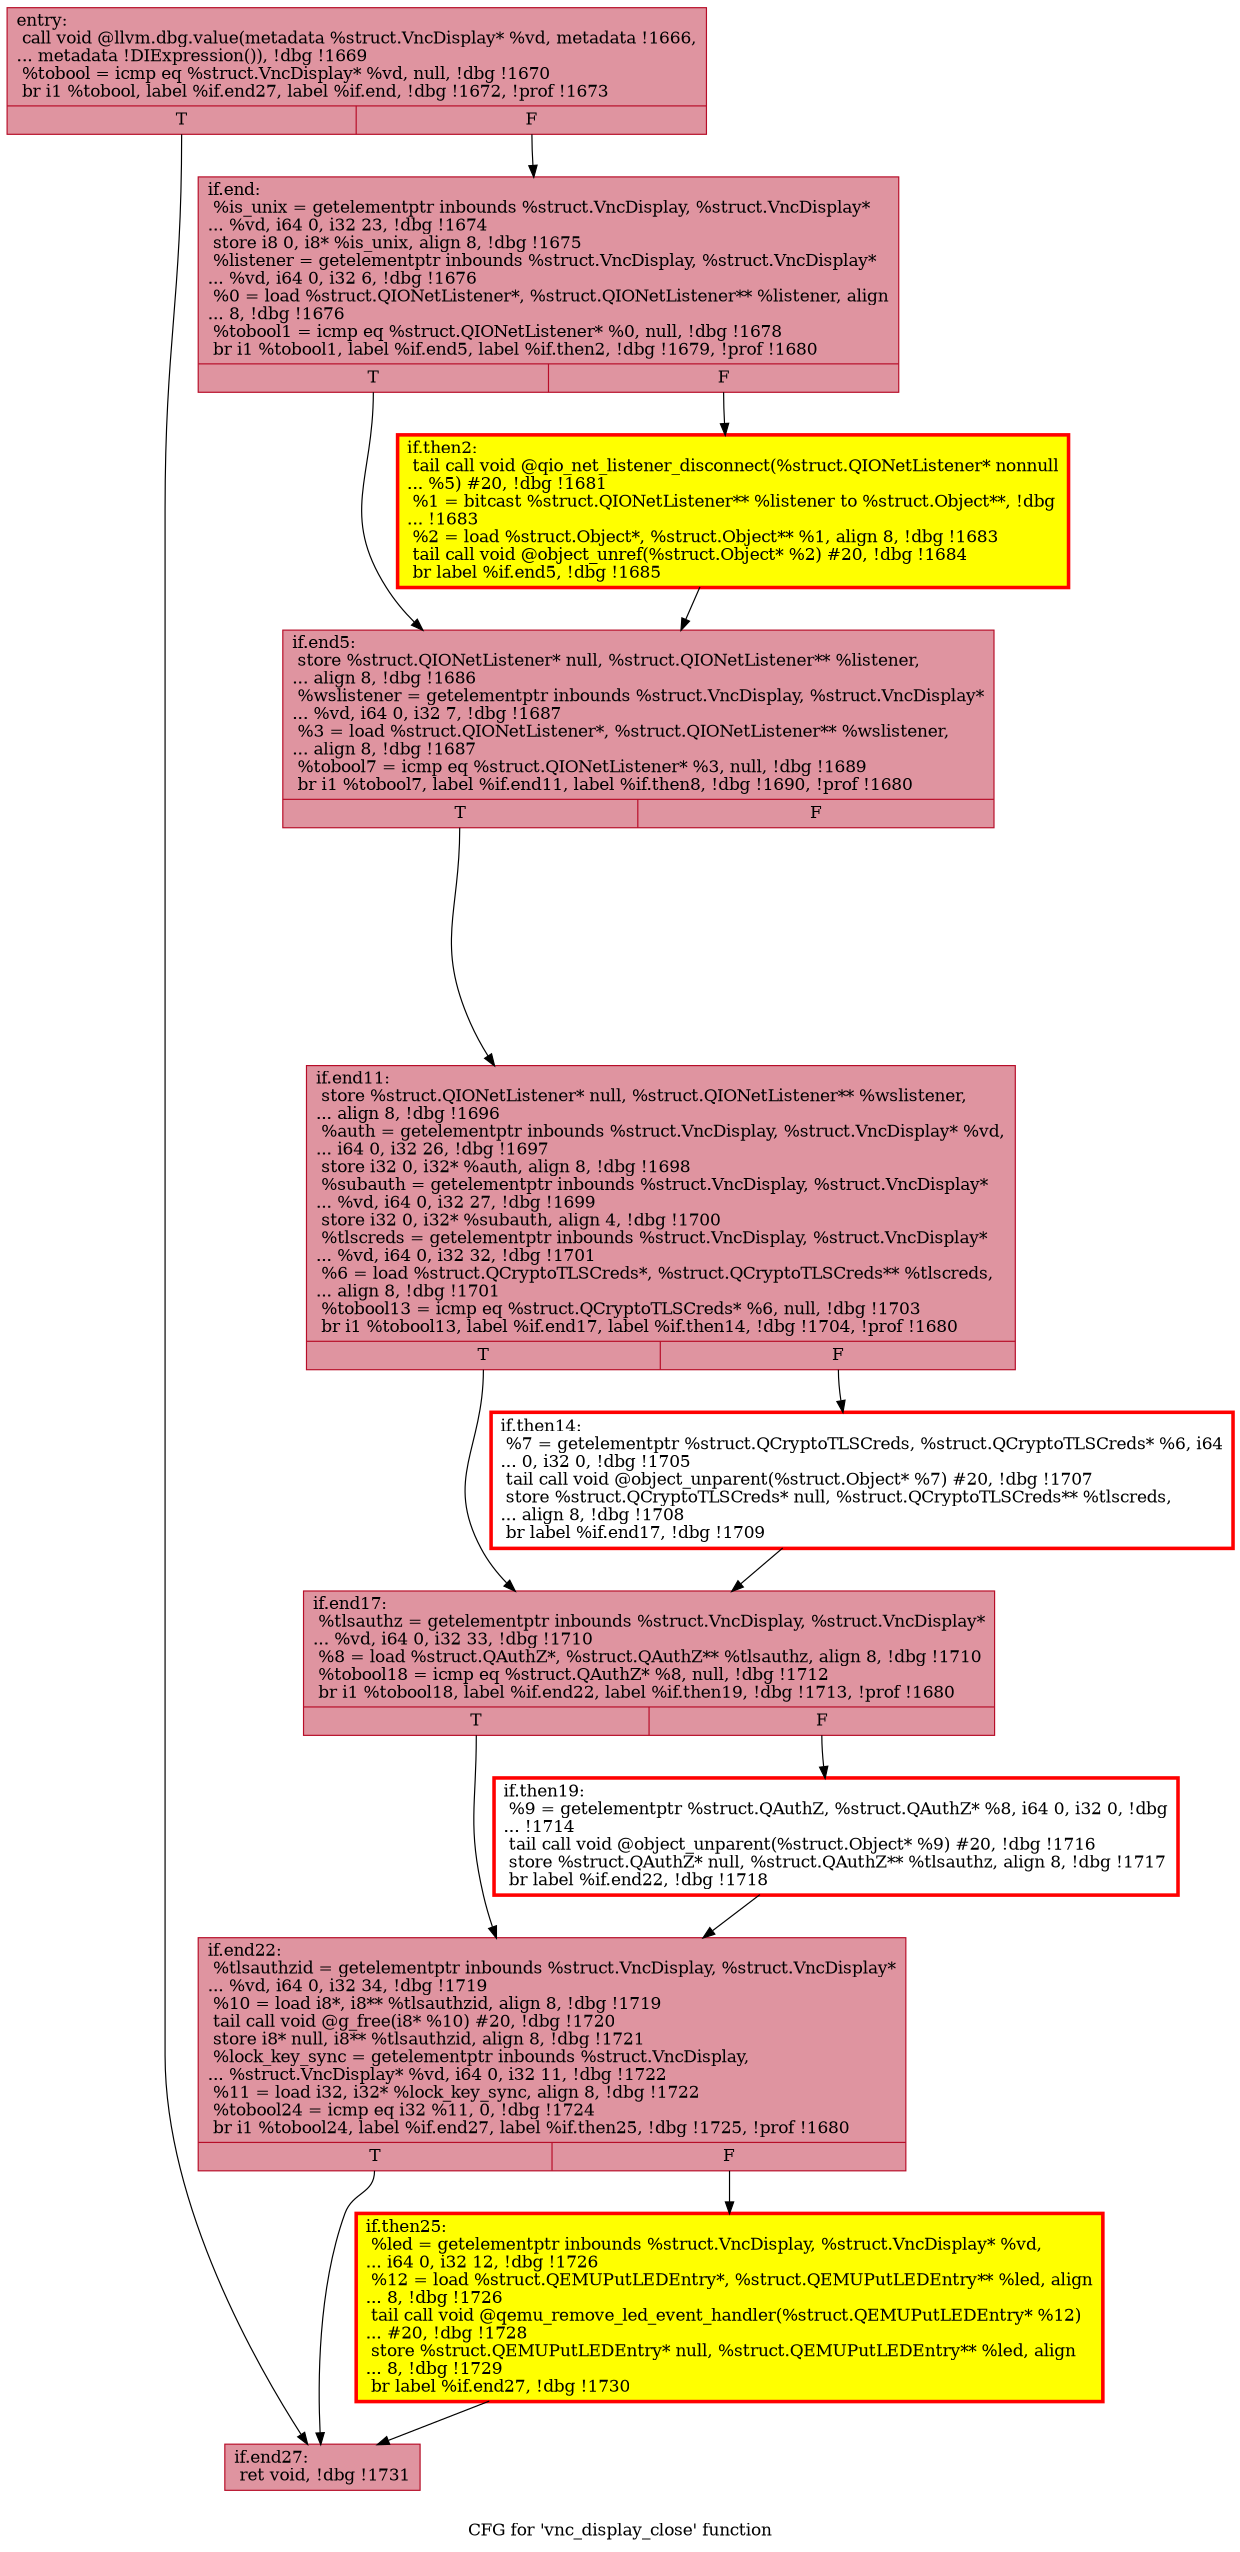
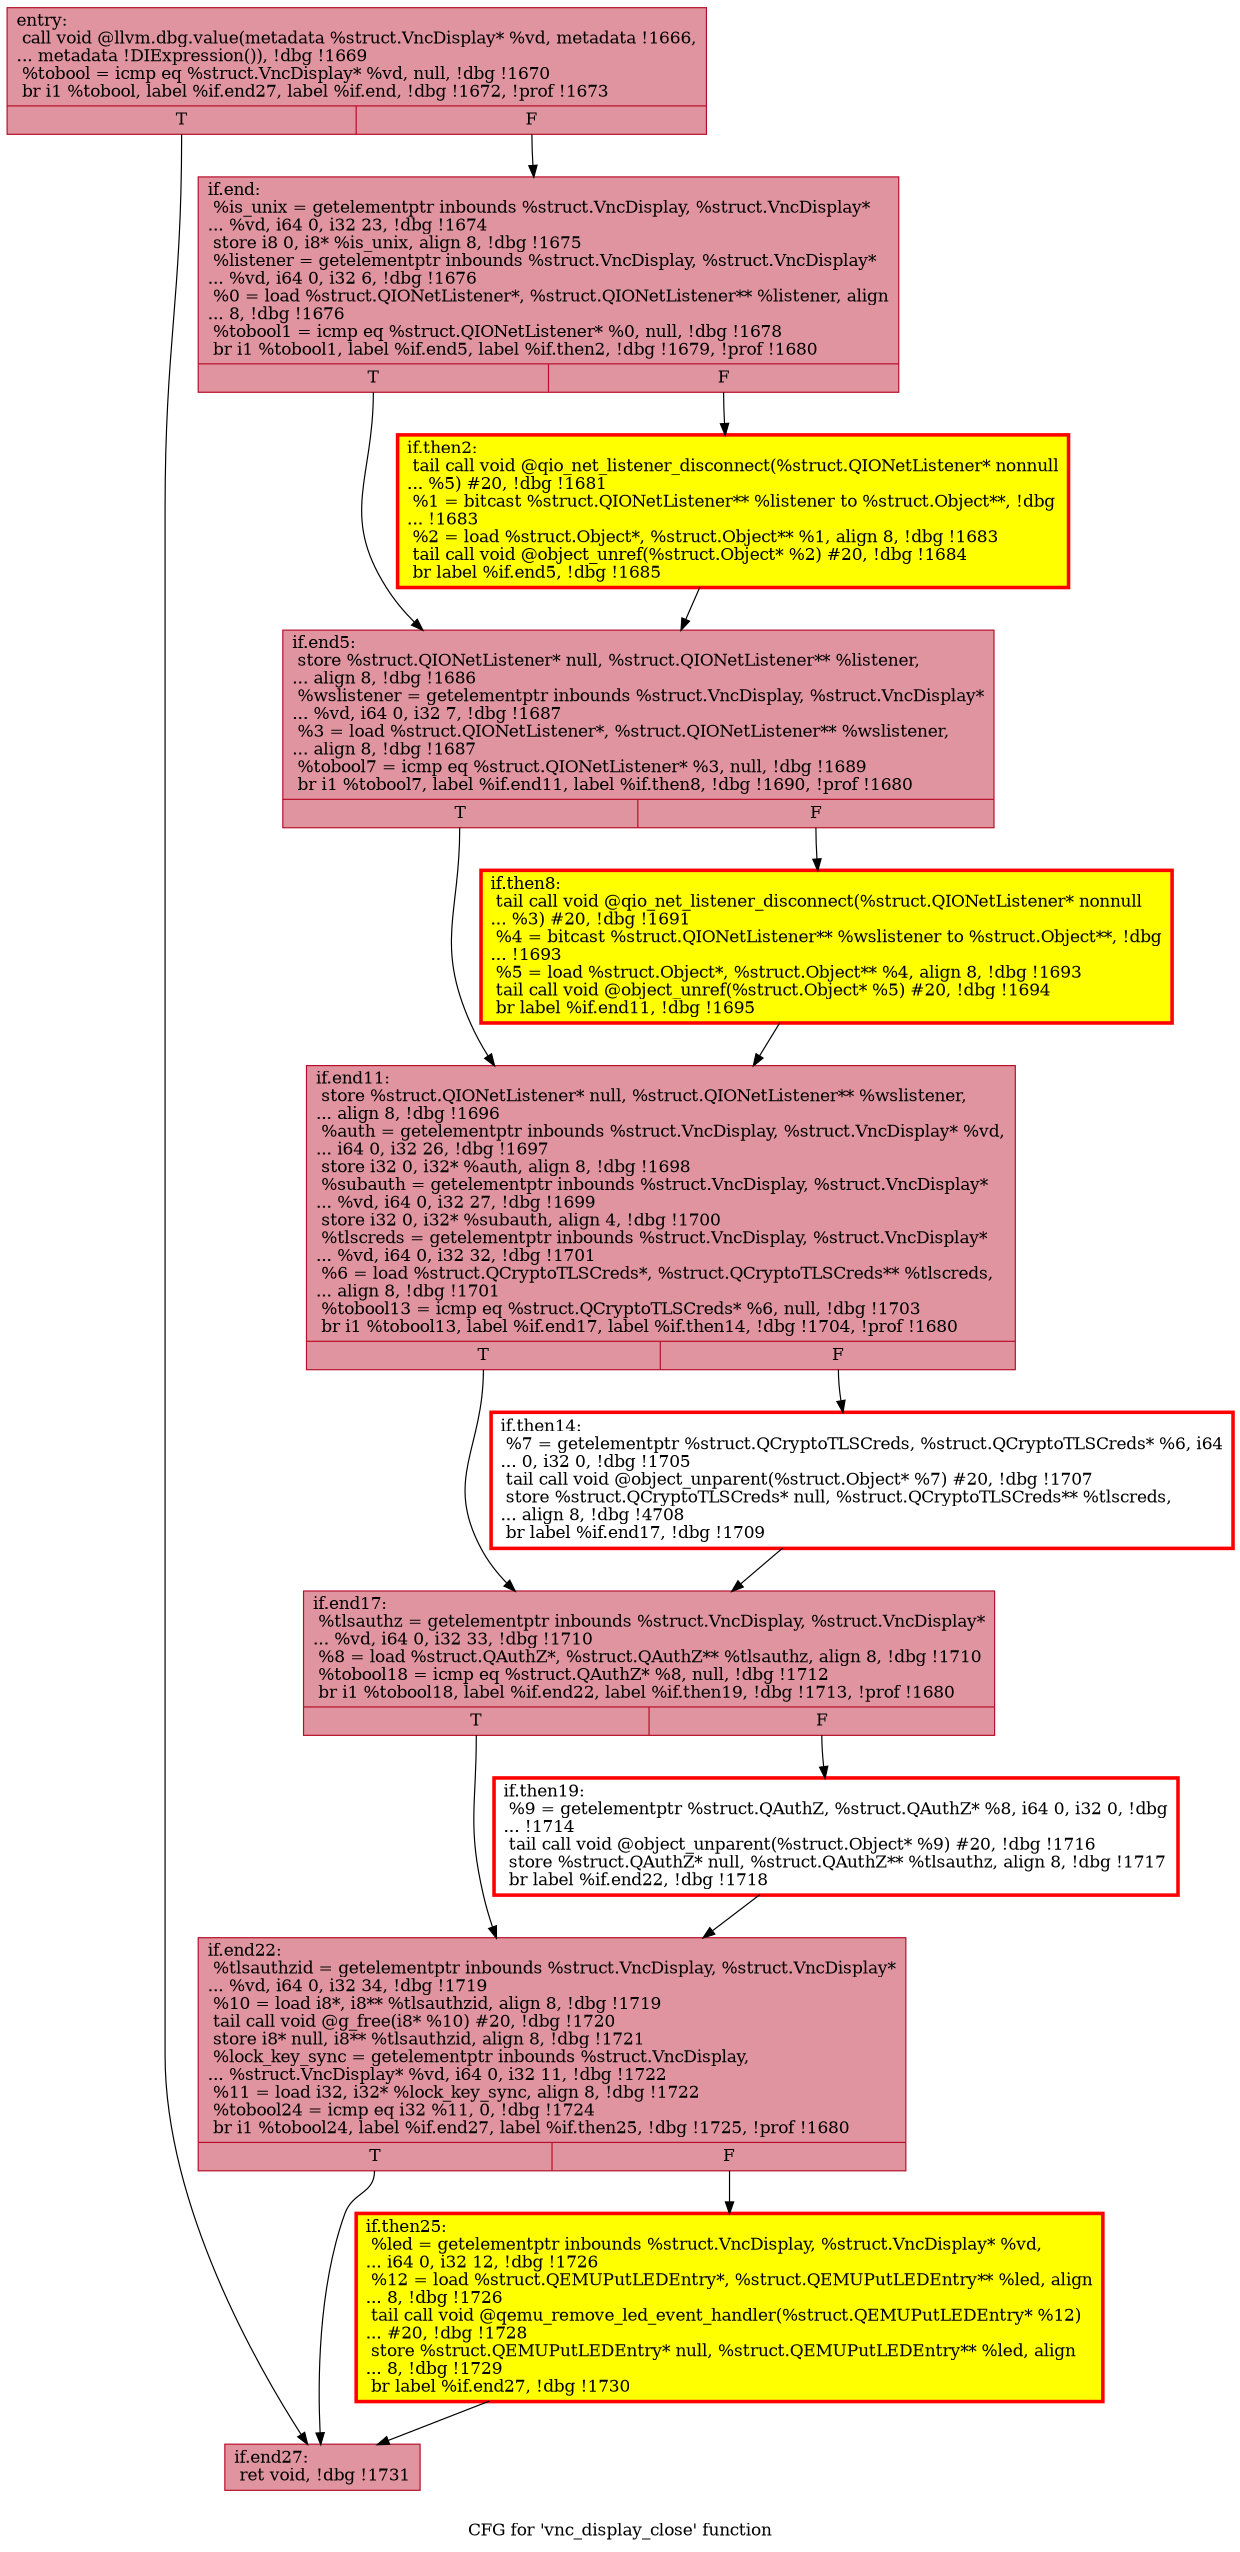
node "if.then8:": added
node "if.then14:": text "... align 8, !dbg !1708" -> "... align 8, !dbg !4708"
